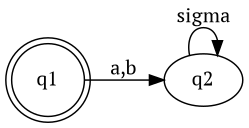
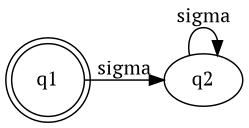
edge "q1" -> "q2": label "a,b" -> "sigma"
